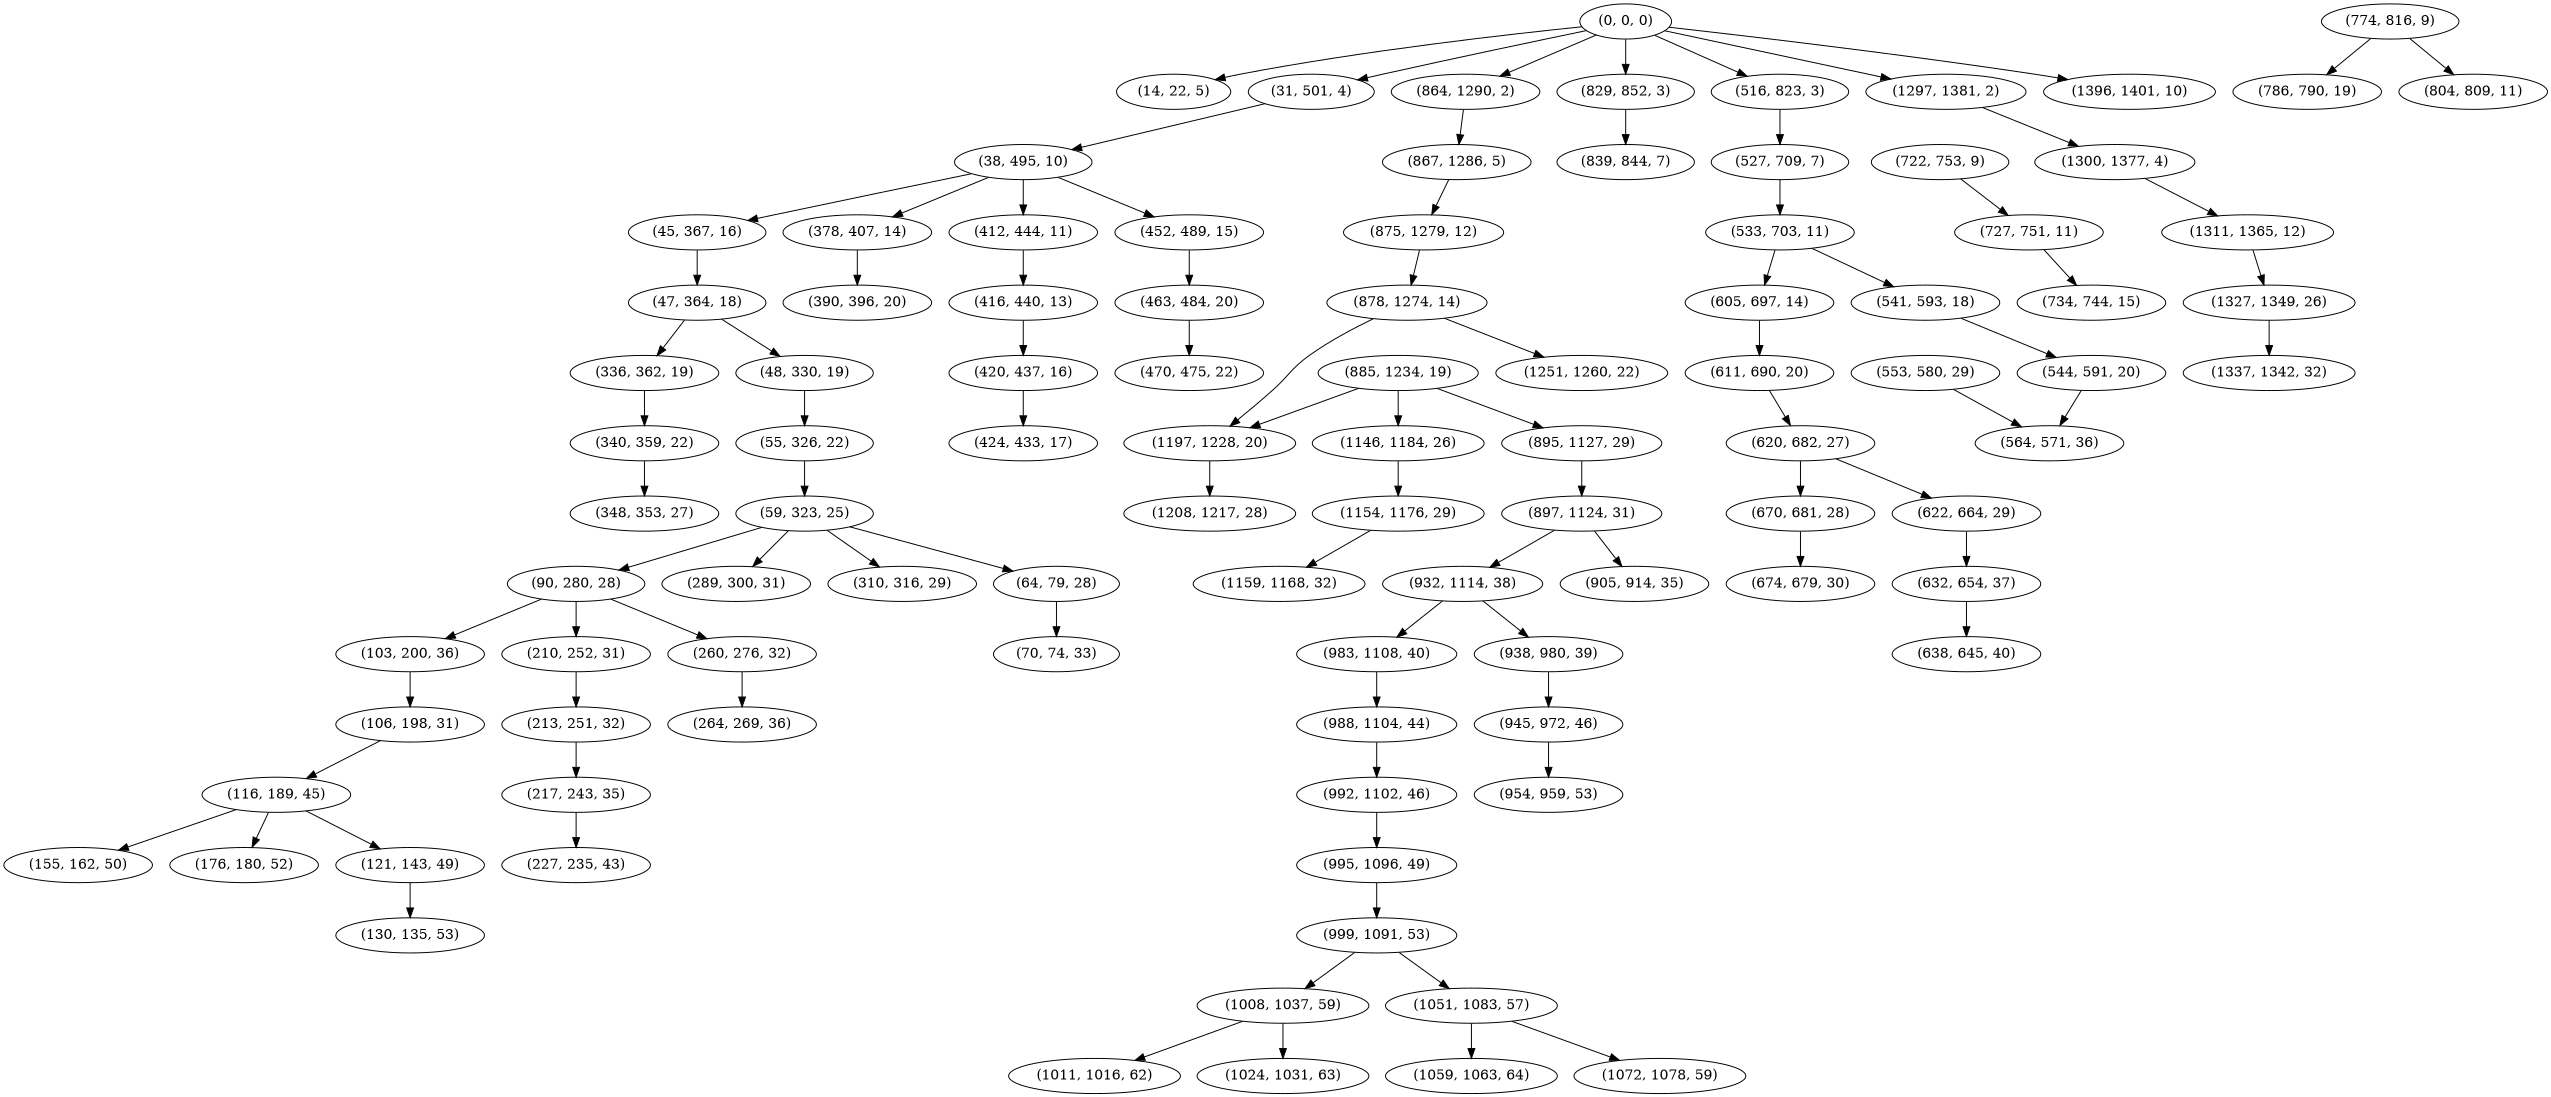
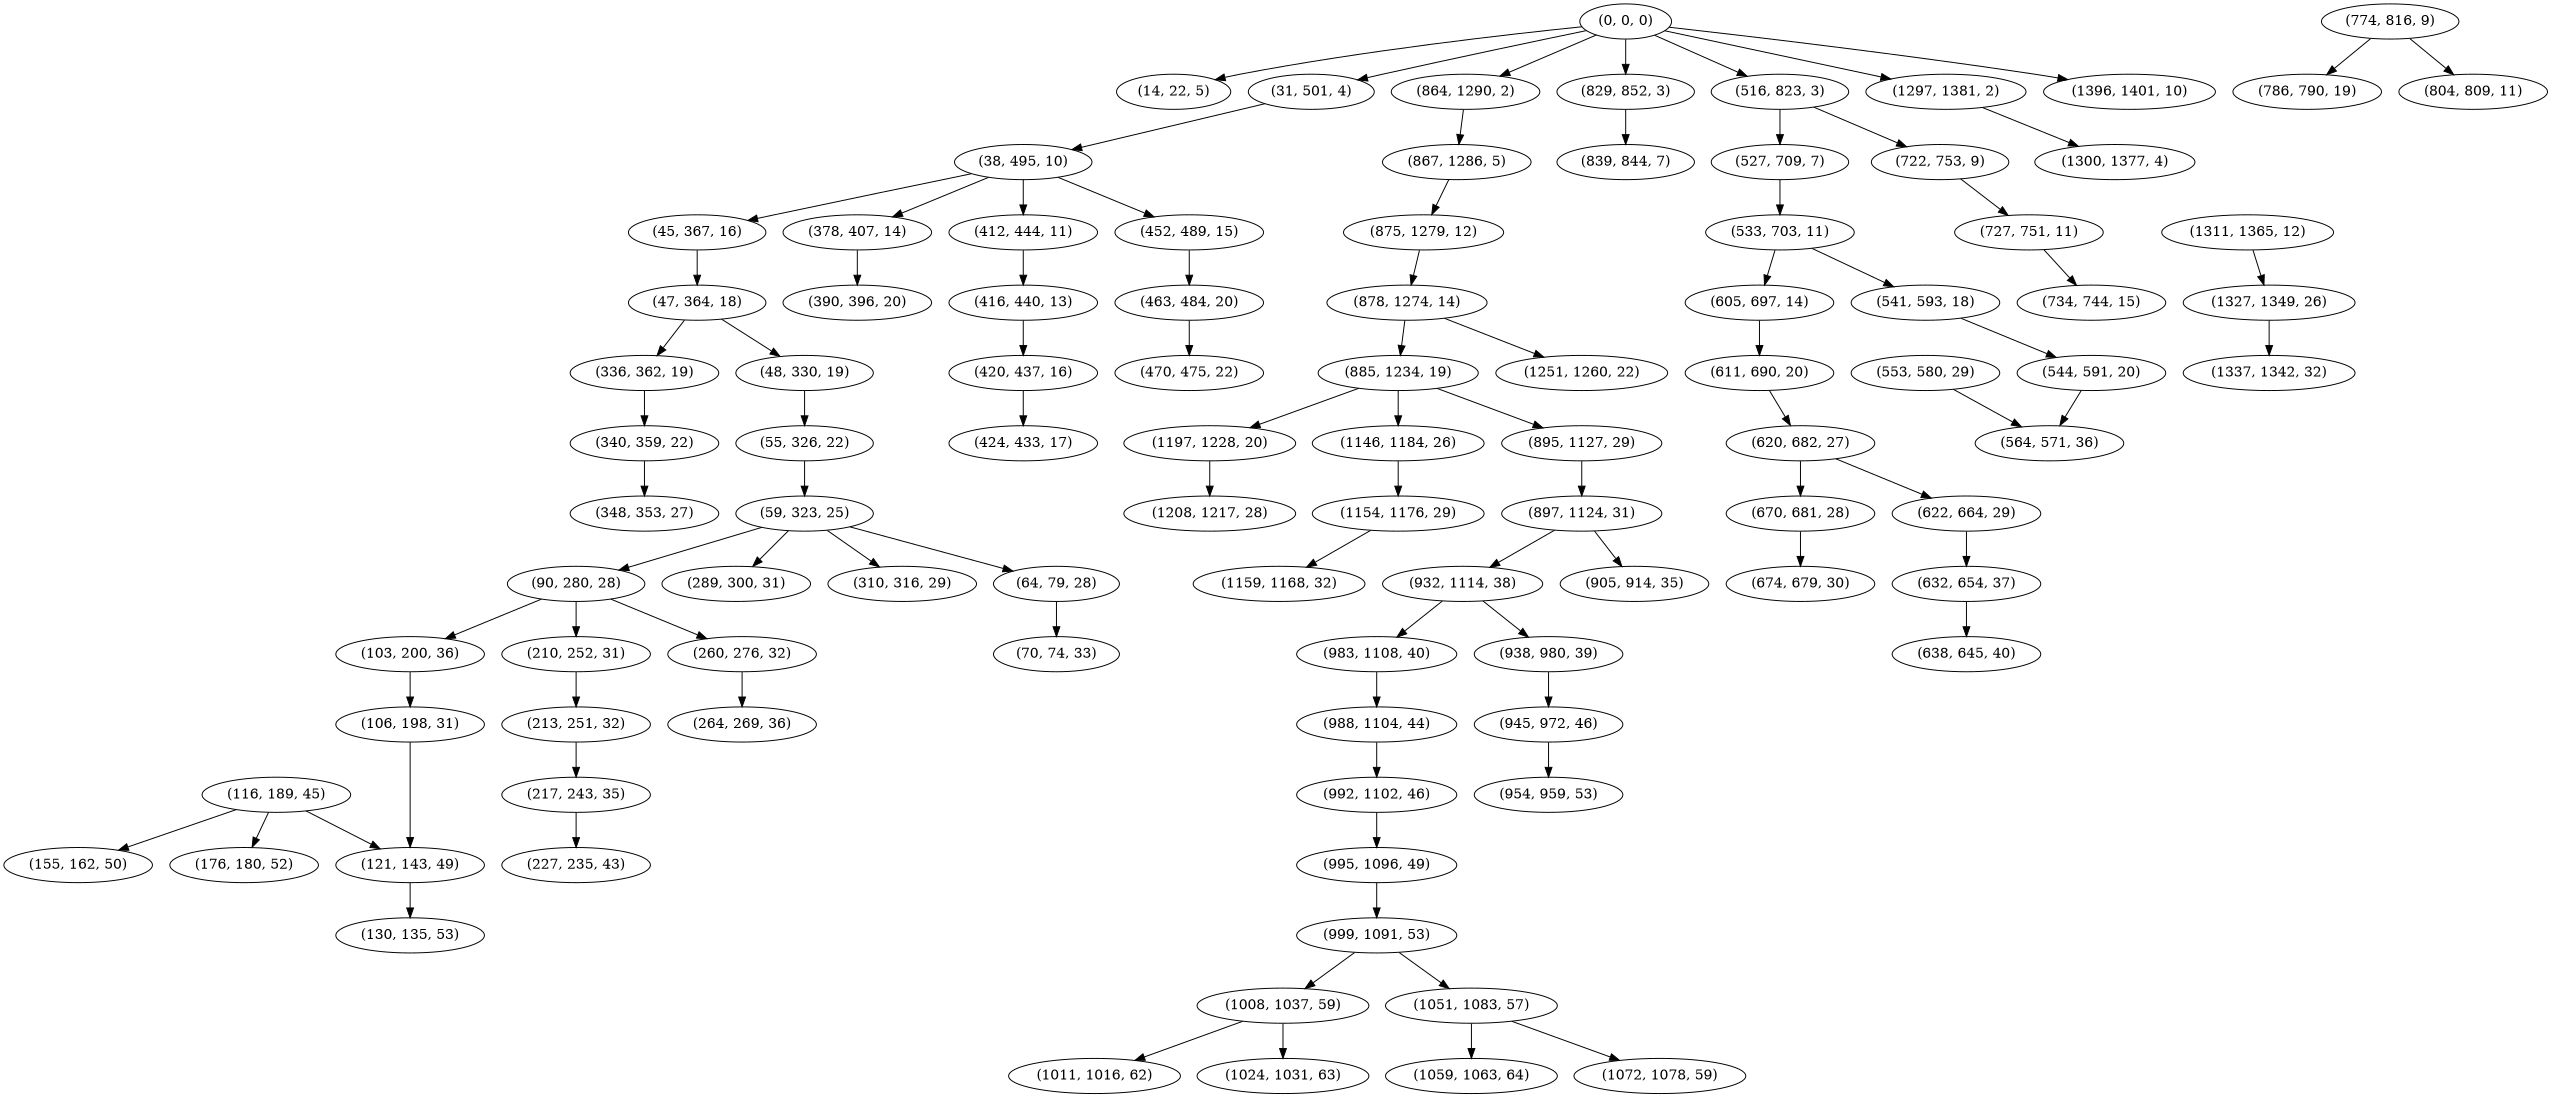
edge "(516, 823, 3)" -> "(722, 753, 9)": added
edge "(1300, 1377, 4)" -> "(1311, 1365, 12)": removed
edge "(878, 1274, 14)" -> "(1197, 1228, 20)": now "(878, 1274, 14)" -> "(885, 1234, 19)"
edge "(106, 198, 31)" -> "(116, 189, 45)": now "(106, 198, 31)" -> "(121, 143, 49)"
